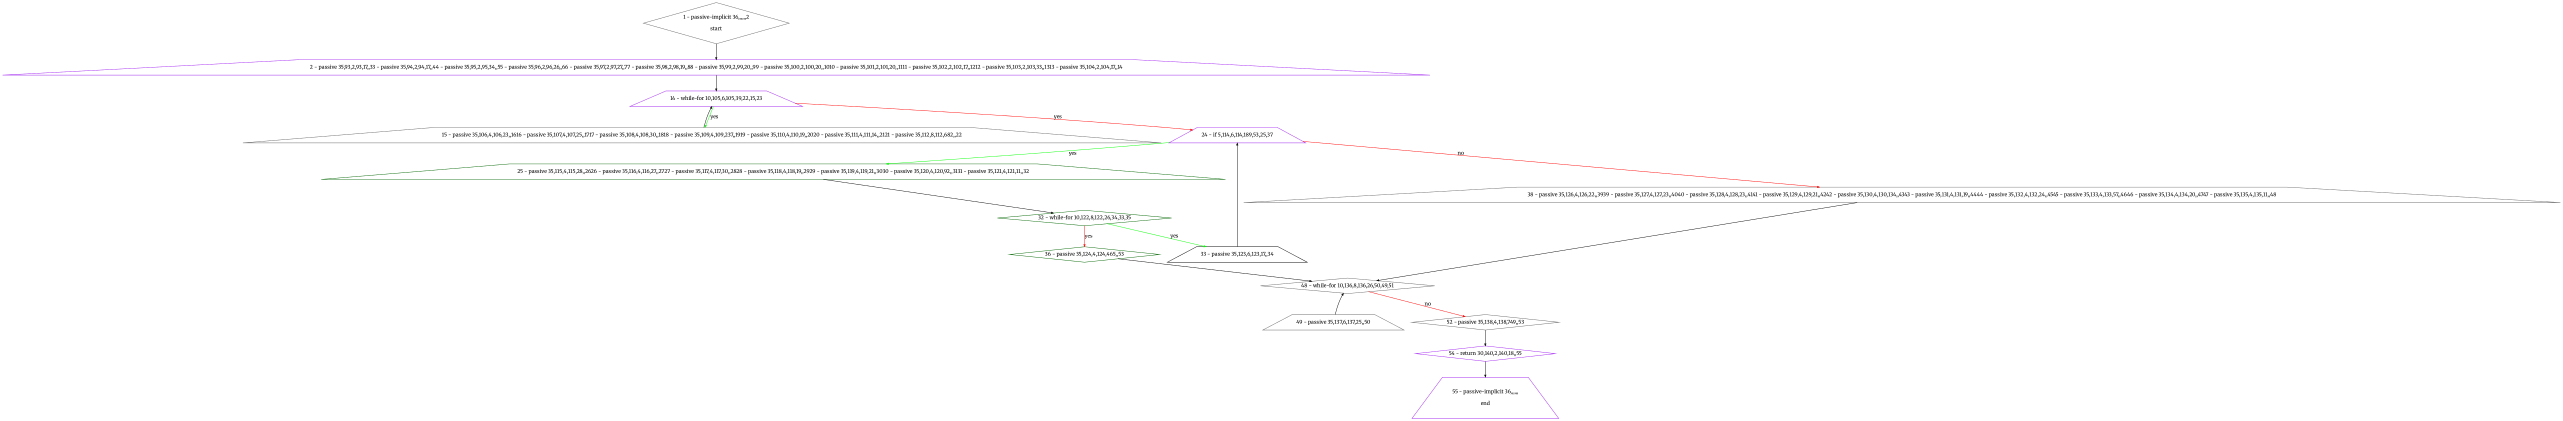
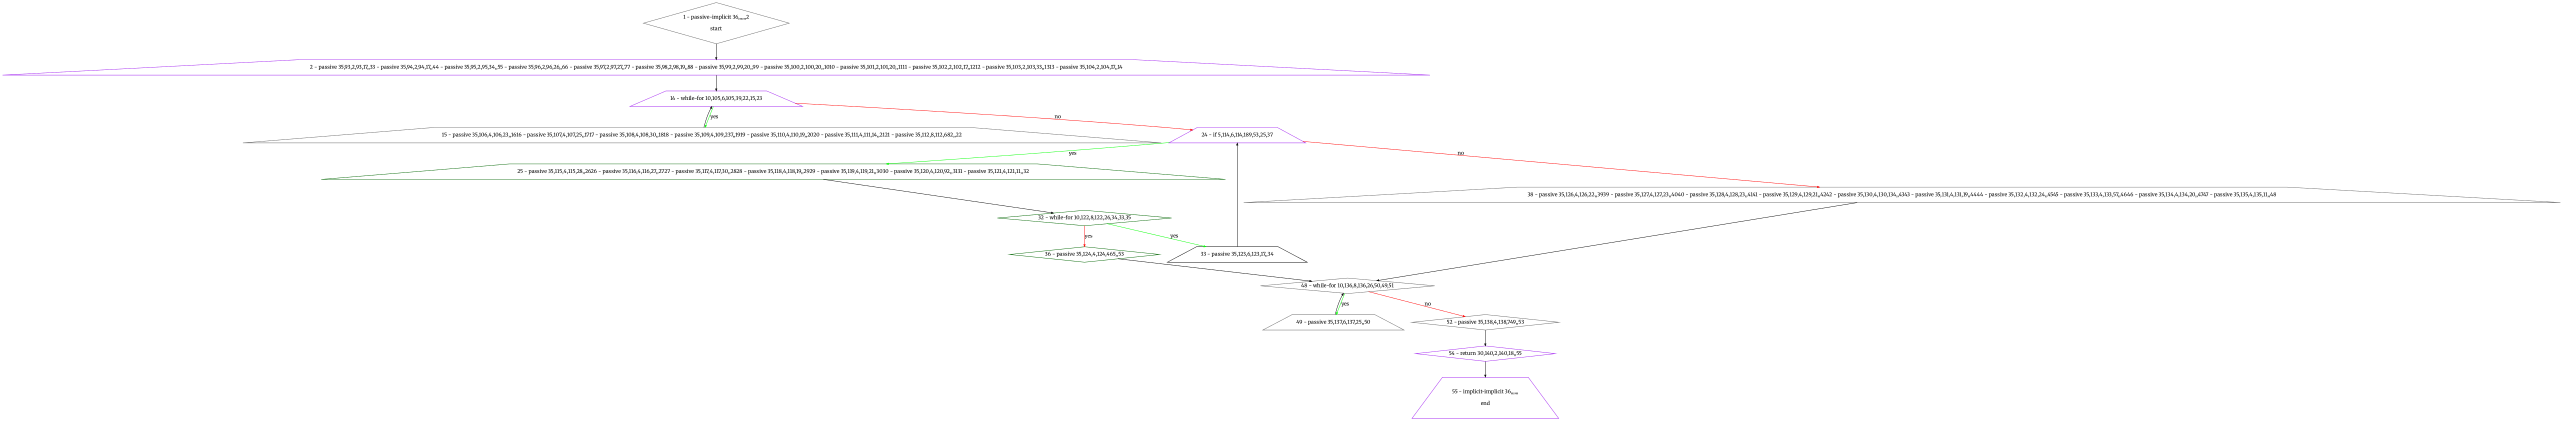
edge "14 - while-for 10,105,6,105,39,22,15,23" -> "24 - if 5,114,6,114,189,53,25,37": label "yes" -> "no"
edge "48 - while-for 10,136,8,136,26,50,49,51" -> "49 - passive 35,137,6,137,25,,50": added, label "yes"
node "55 - passive-implicit 36,,,,,, end": label "55 - passive-implicit 36,,,,,, end" -> "55 - implicit-implicit 36,,,,,, end"
